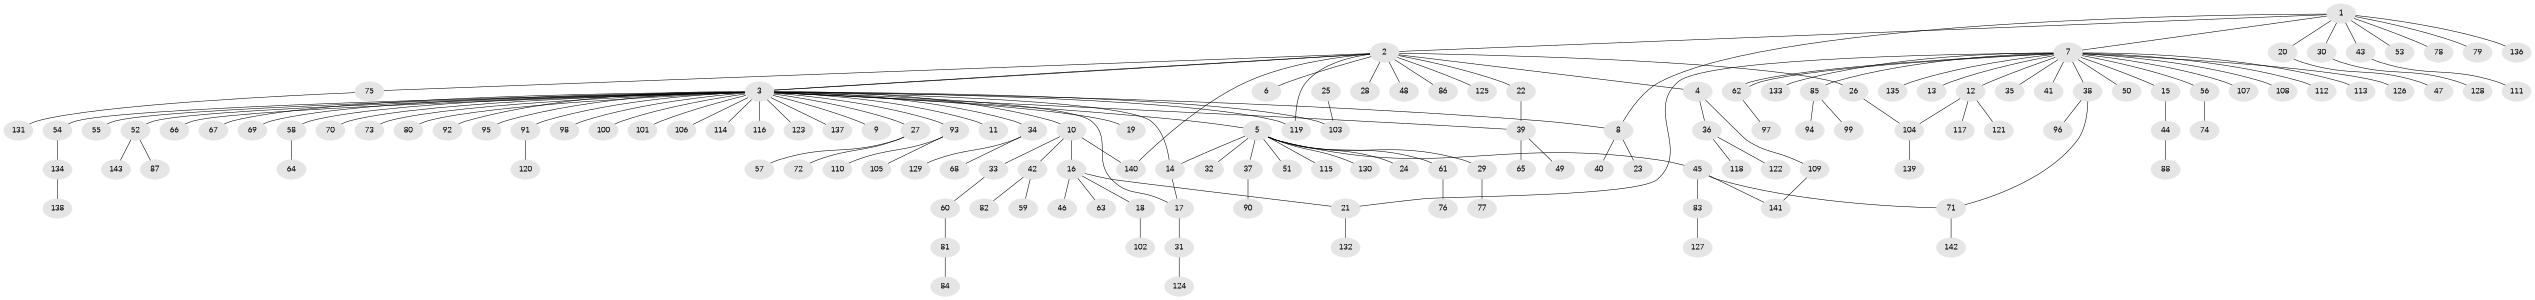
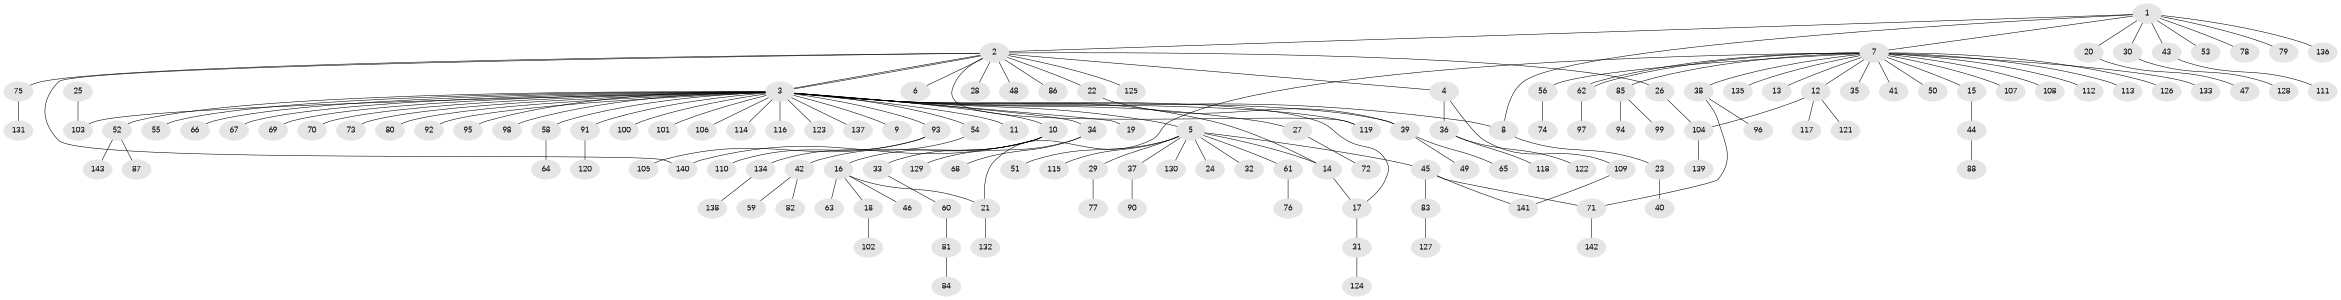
edge "8" -- "40": now "23" -- "40"
node "57": removed
